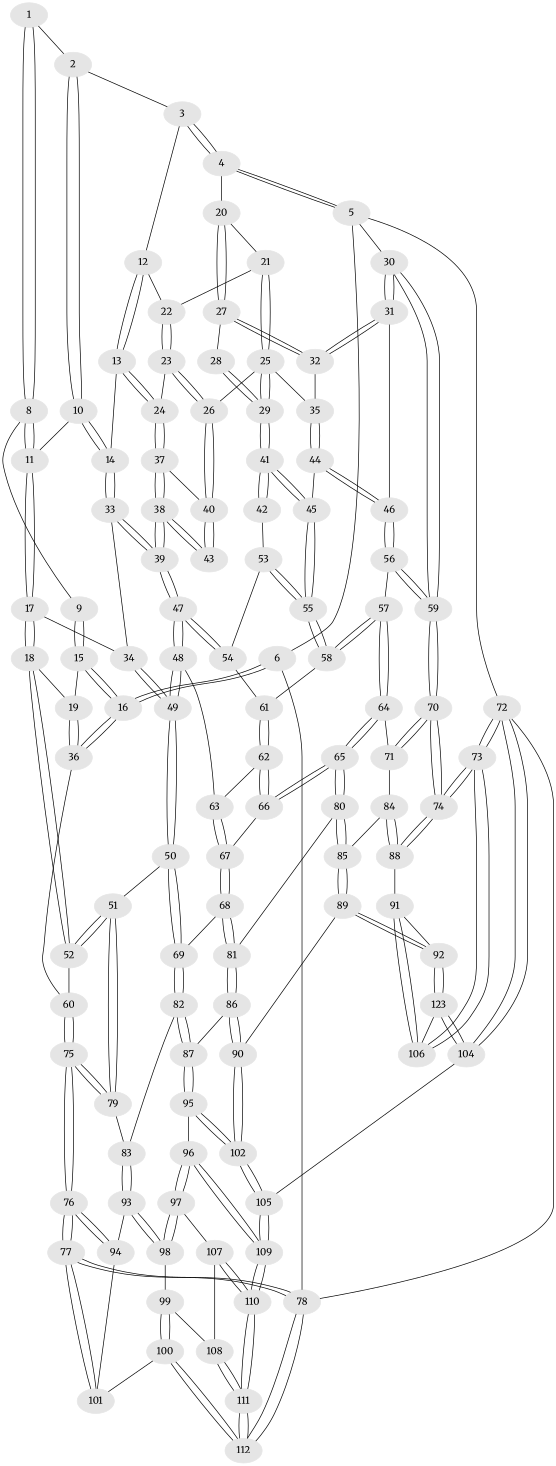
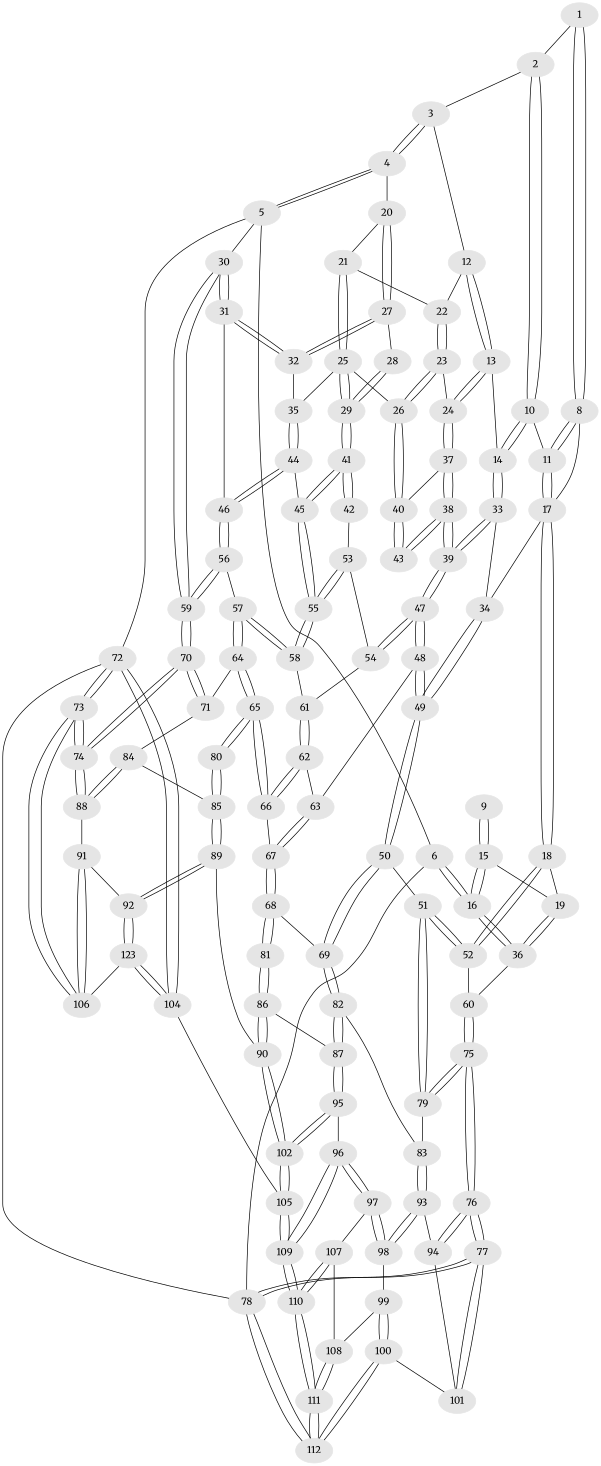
edge "8" -- "9": now "8" -- "17"
edge "80" -- "81": removed
